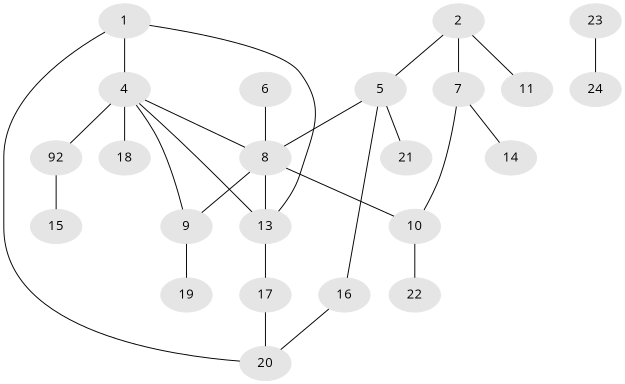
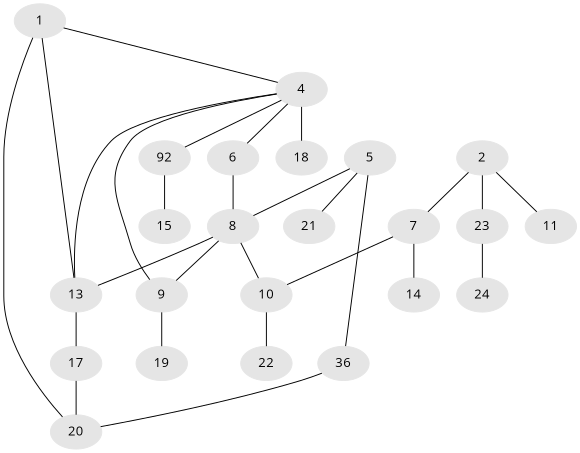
edge "2" -- "5": now "2" -- "23"
edge "4" -- "8": now "4" -- "6"
node "16": label "16" -> "36"
